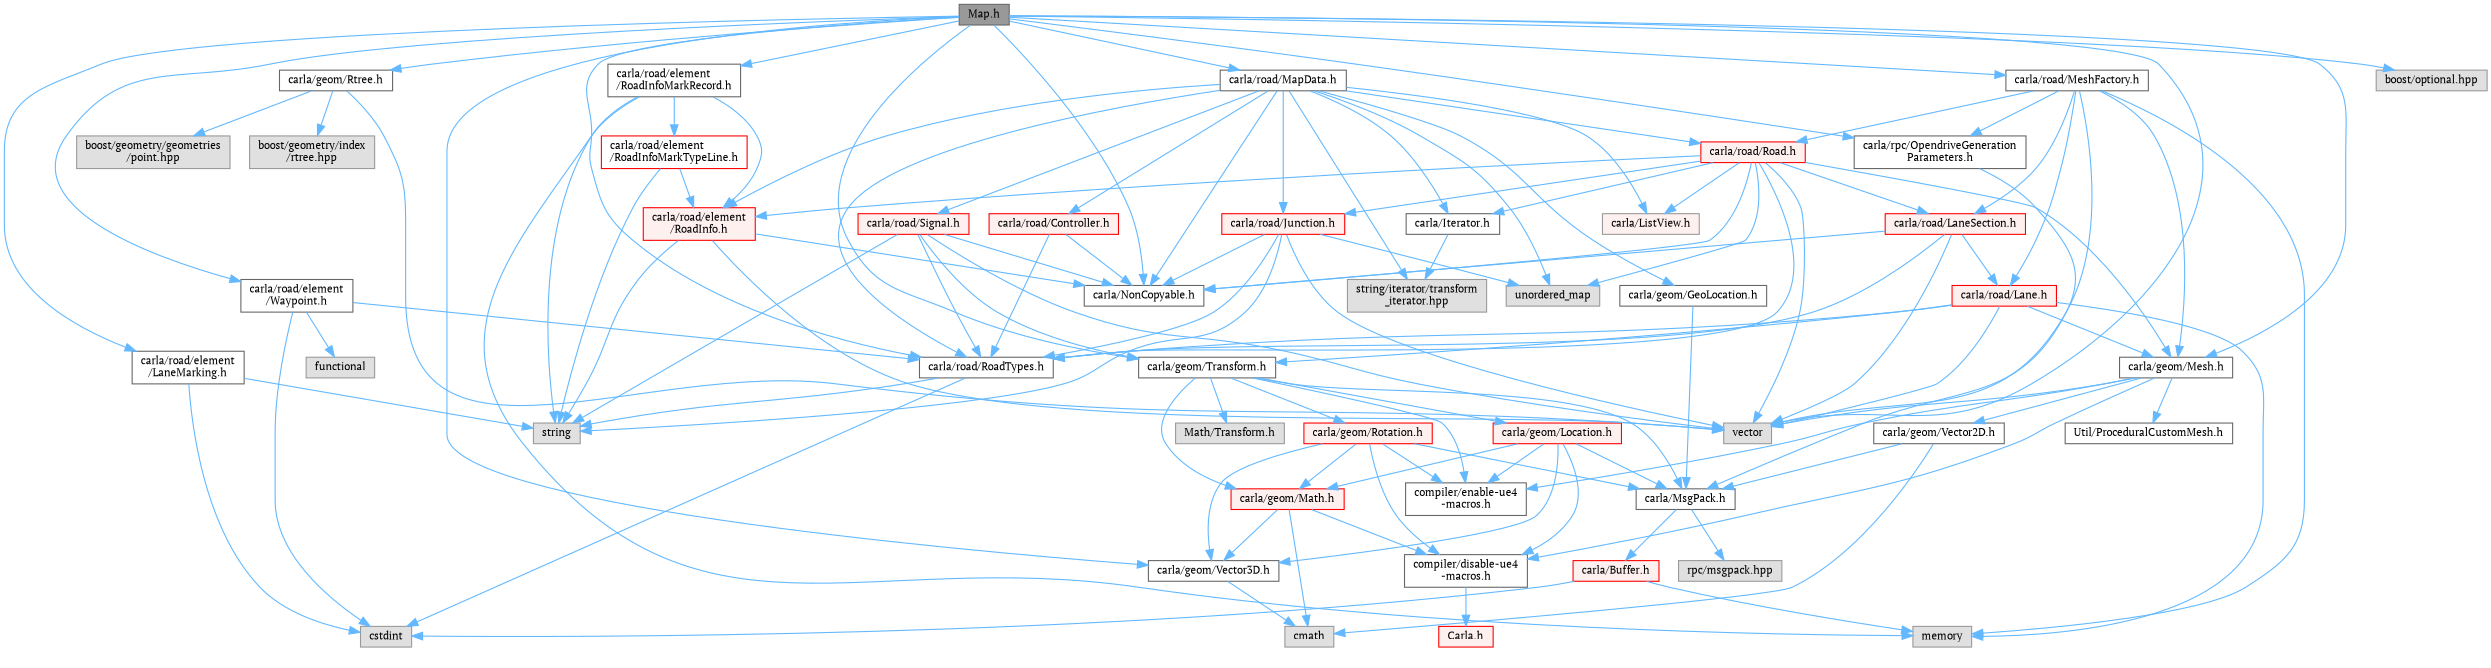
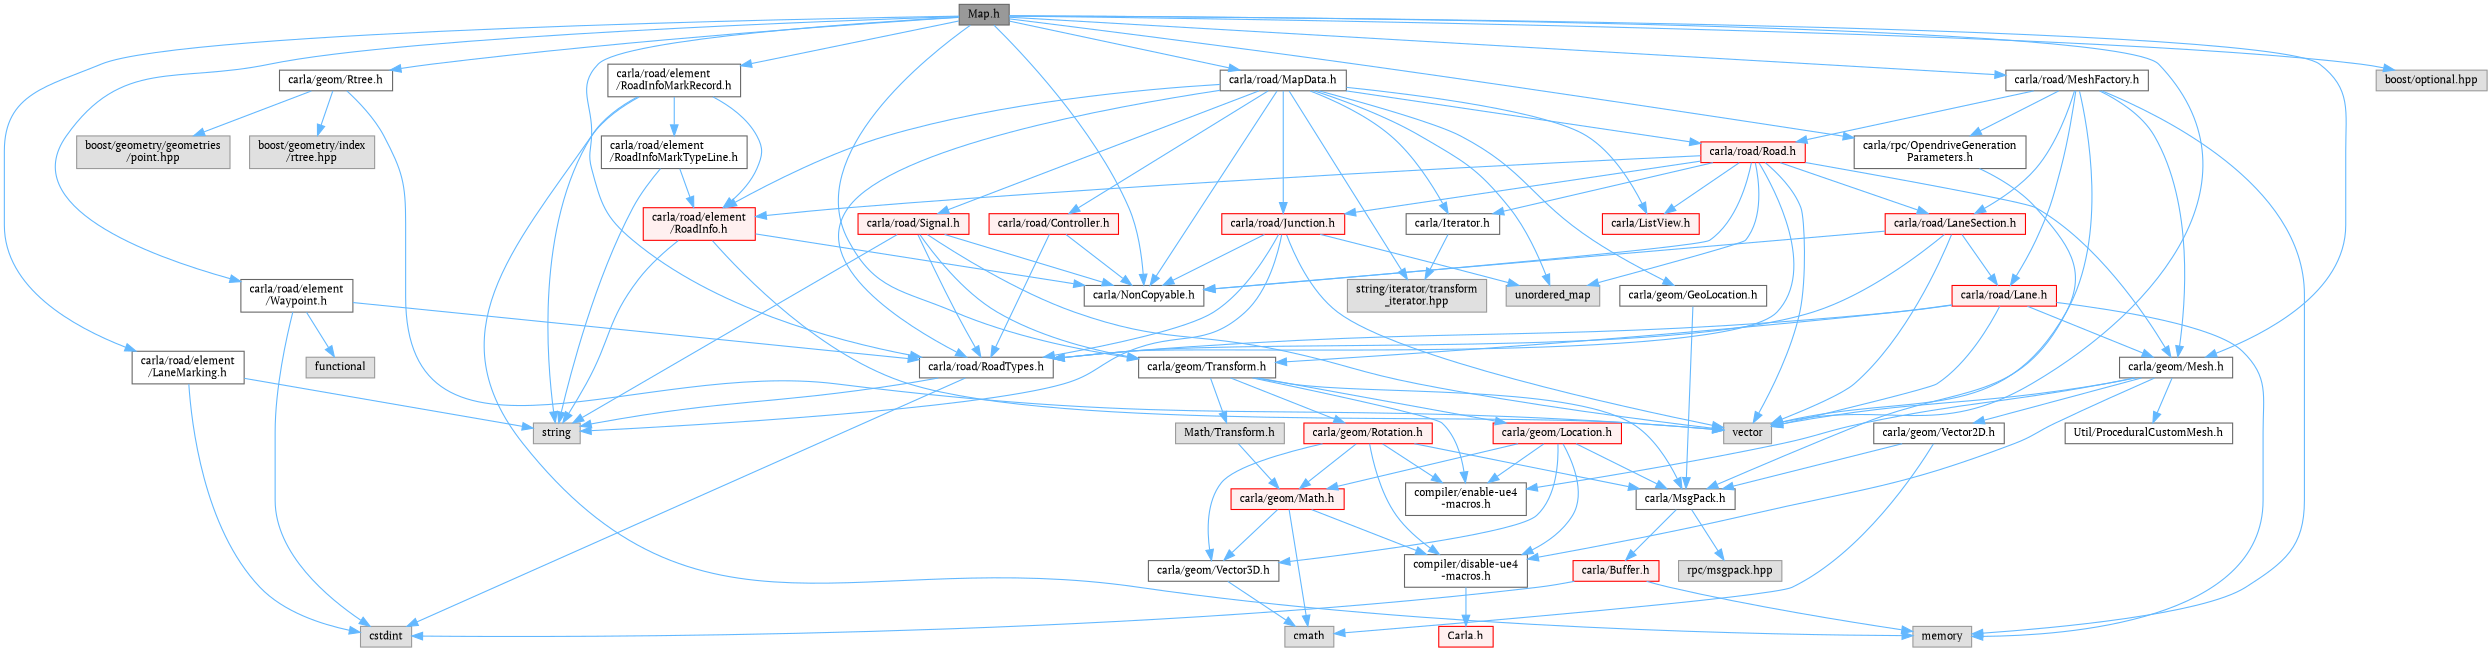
node "carla/road/element /RoadInfoMarkTypeLine.h": color red -> grey40
node "carla/ListView.h": color grey60 -> red
edge "Map.h" -> "carla/geom/Vector3D.h": removed
edge "carla/geom/Transform.h" -> "carla/geom/Math.h": now "Math/Transform.h" -> "carla/geom/Math.h"
